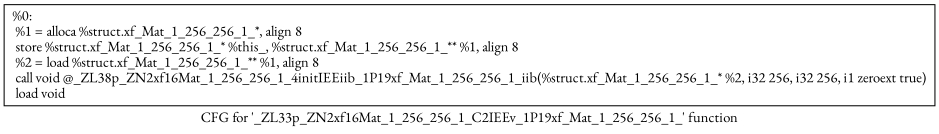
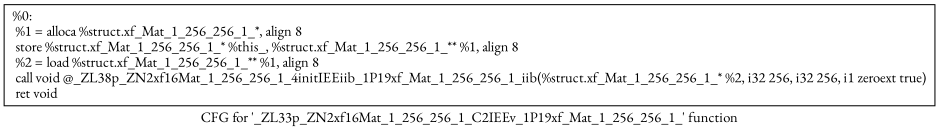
node "%0:": text "load void" -> "ret void"
